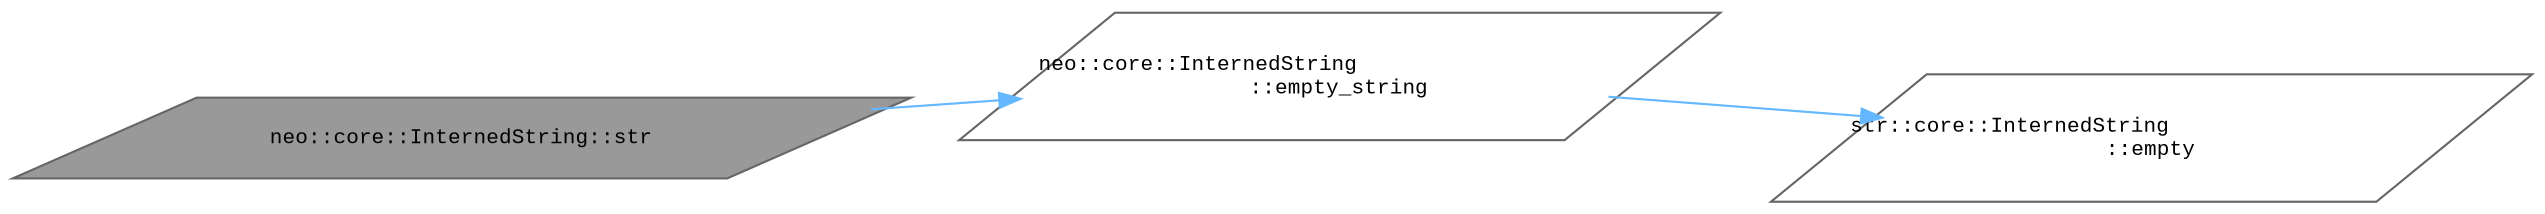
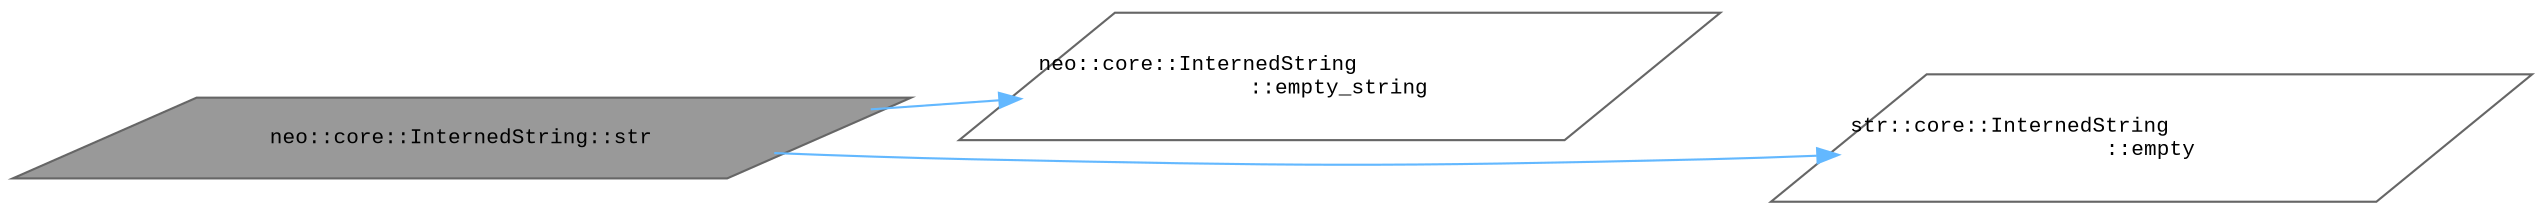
edge "neo::core::InternedString ::empty_string" -> "str::core::InternedString ::empty": now "neo::core::InternedString::str" -> "str::core::InternedString ::empty"
